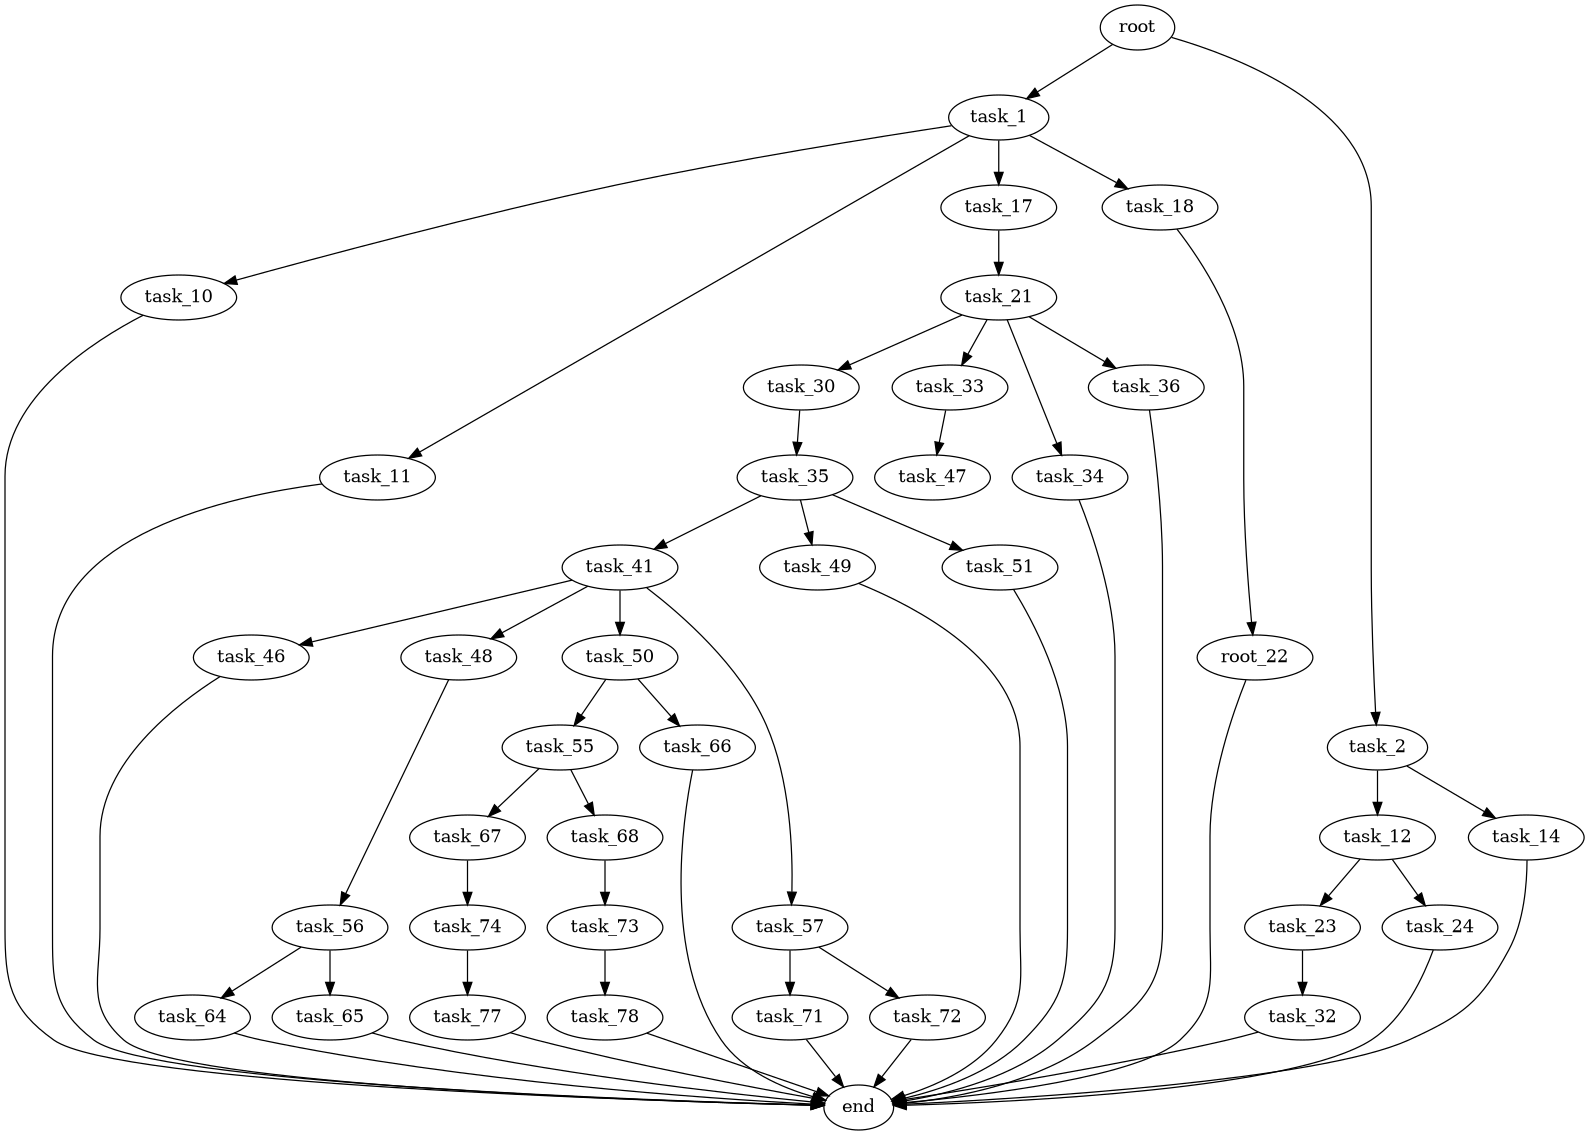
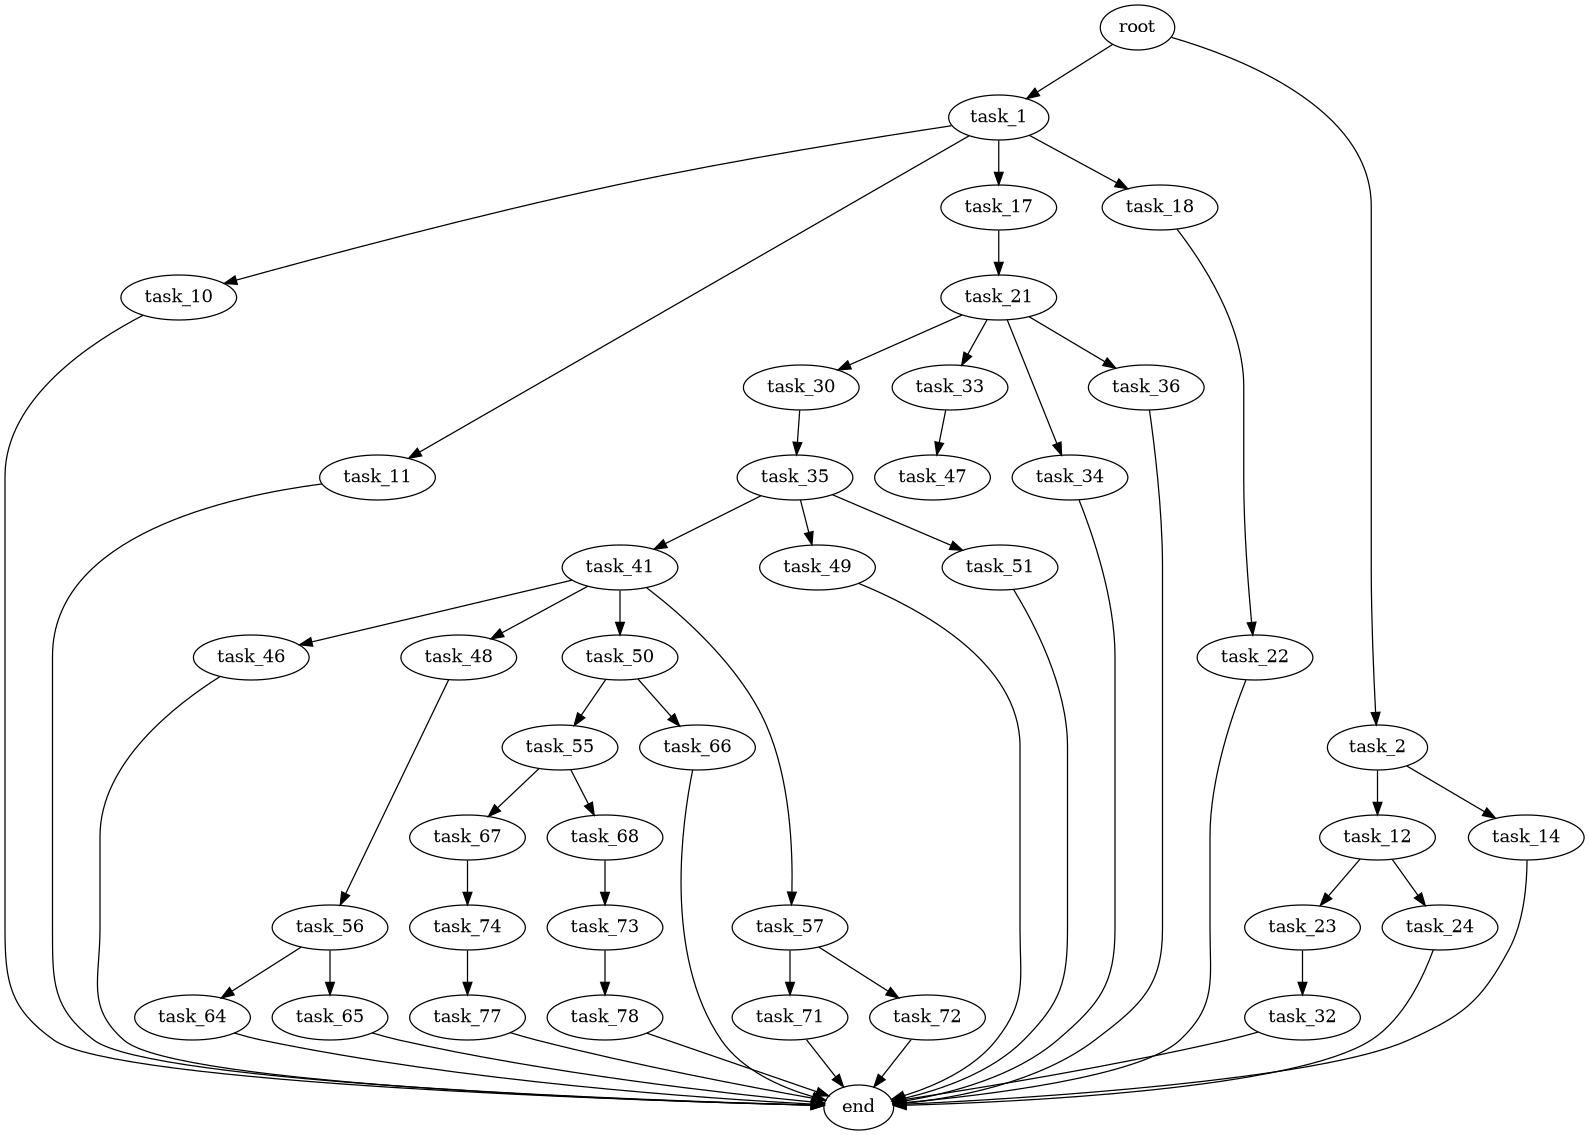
node "root_22": label "root_22" -> "task_22"
